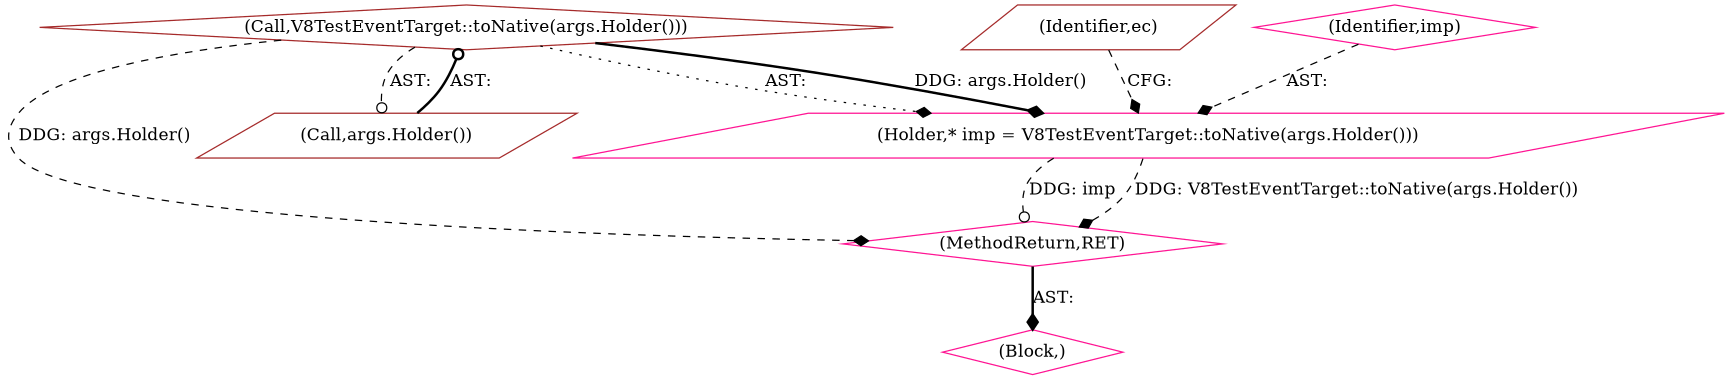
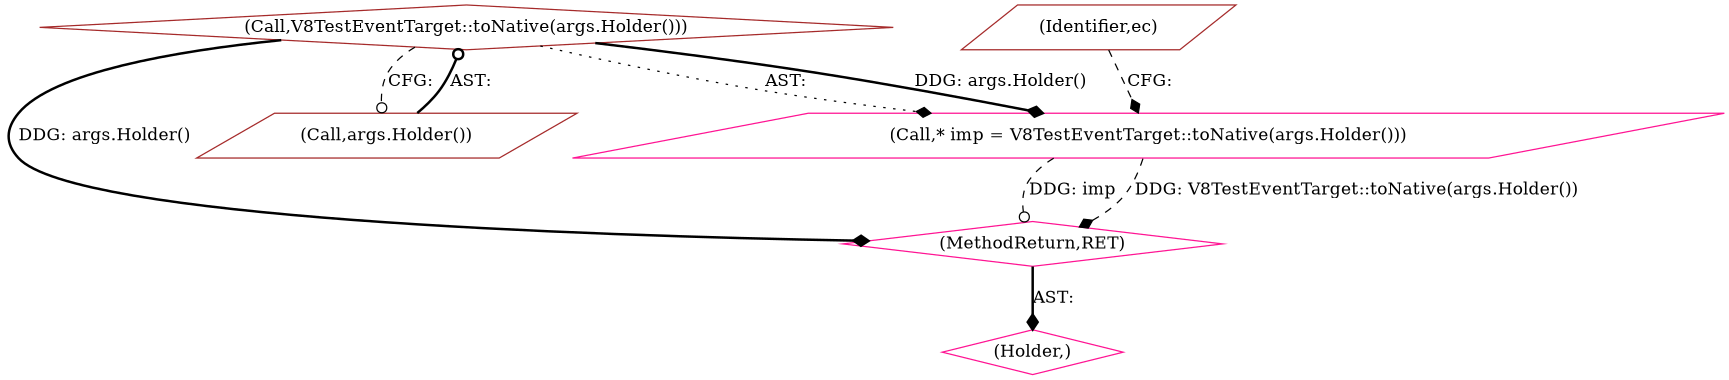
node "(Identifier,imp)": removed
edge "(Call,V8TestEventTarget::toNative(args.Holder()))" -> "(Call,args.Holder())": label "AST: " -> "CFG: "
node "(Holder,* imp = V8TestEventTarget::toNative(args.Holder()))": label "(Holder,* imp = V8TestEventTarget::toNative(args.Holder()))" -> "(Call,* imp = V8TestEventTarget::toNative(args.Holder()))"
edge "(Call,V8TestEventTarget::toNative(args.Holder()))" -> "(MethodReturn,RET)": style dashed -> bold
node "(Block,)": label "(Block,)" -> "(Holder,)"
